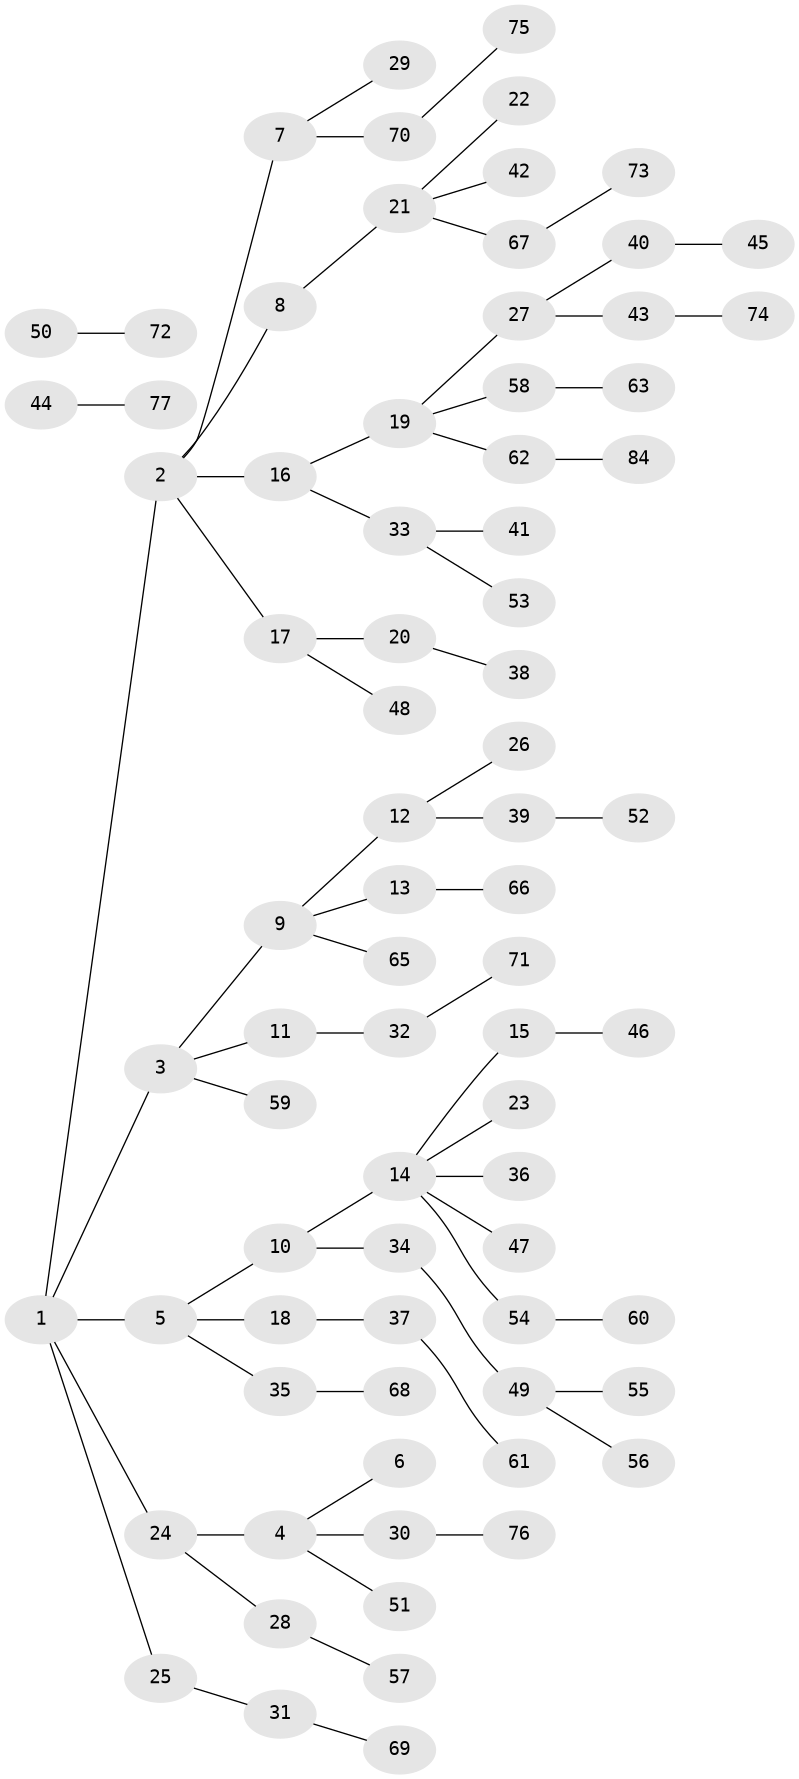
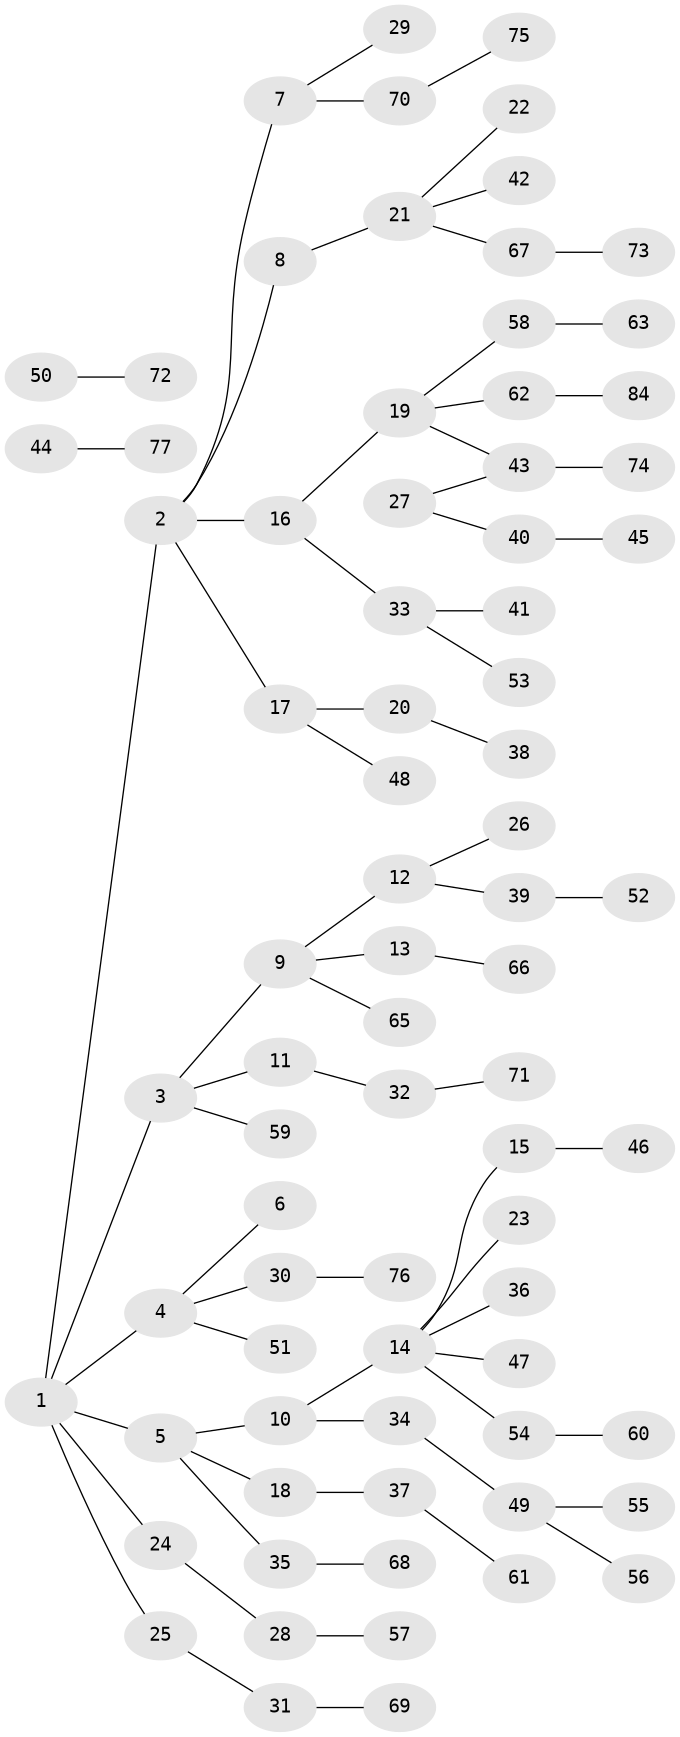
edge "27" -- "19": now "43" -- "19"
edge "24" -- "4": now "1" -- "4"
